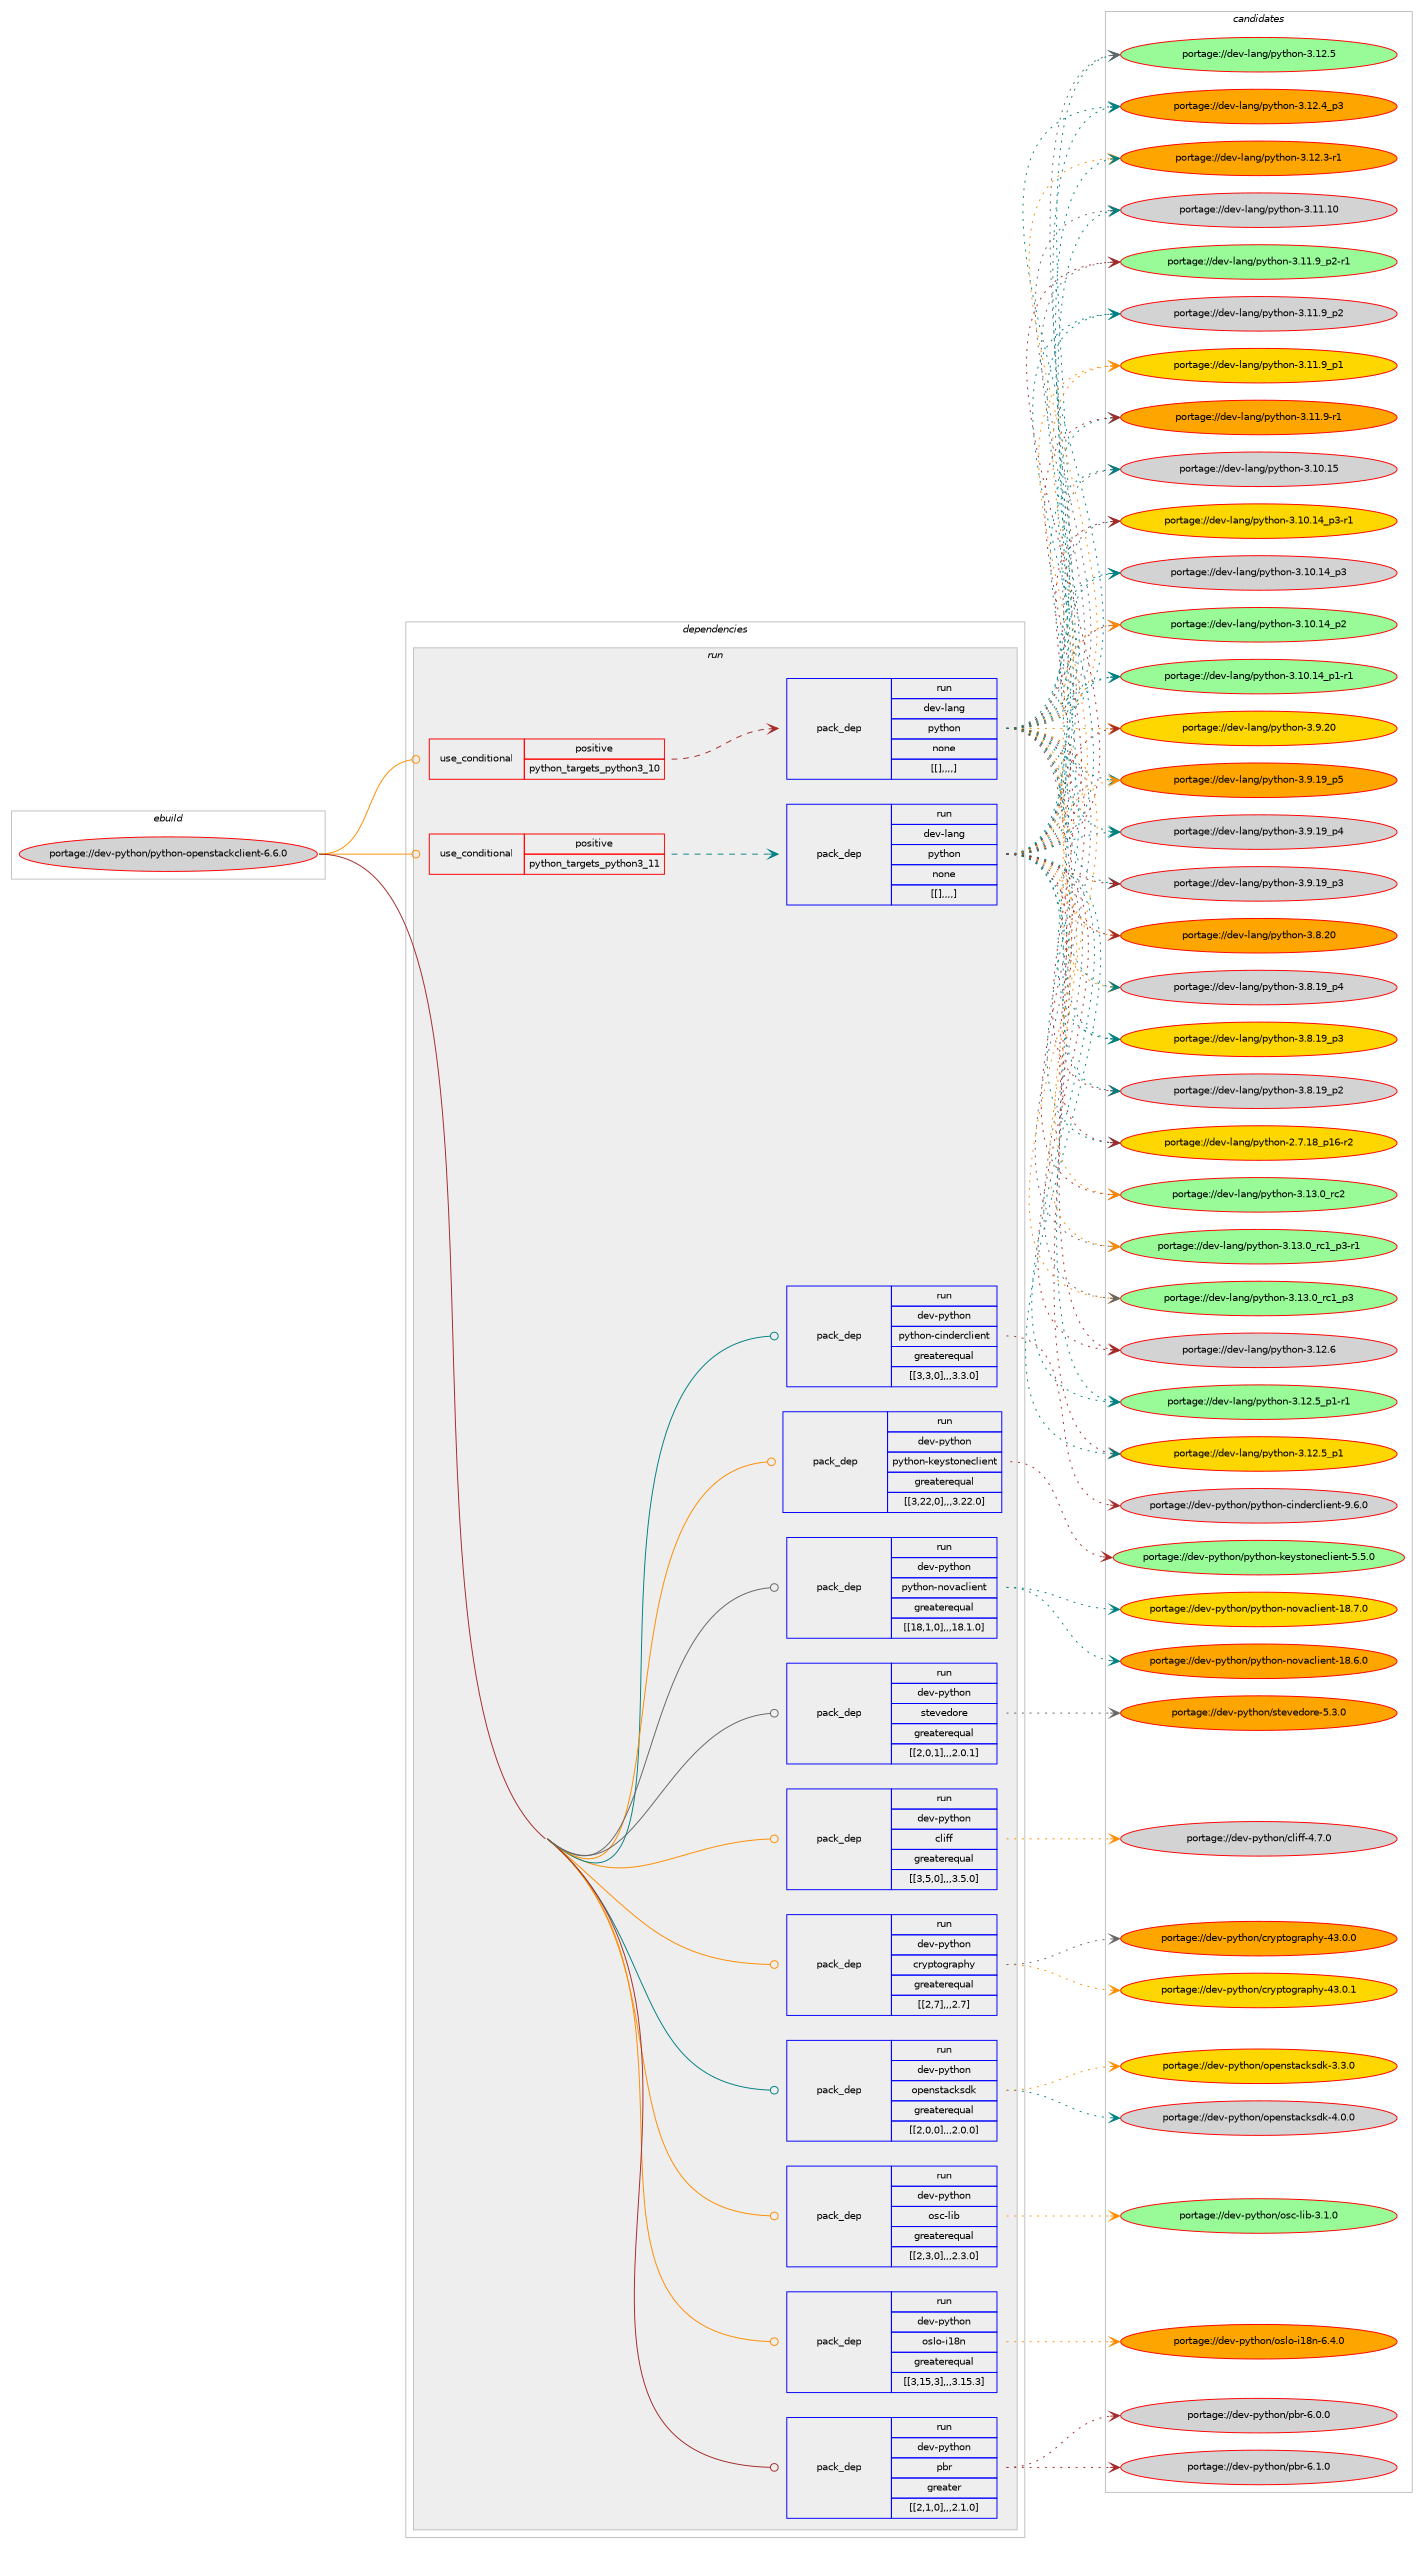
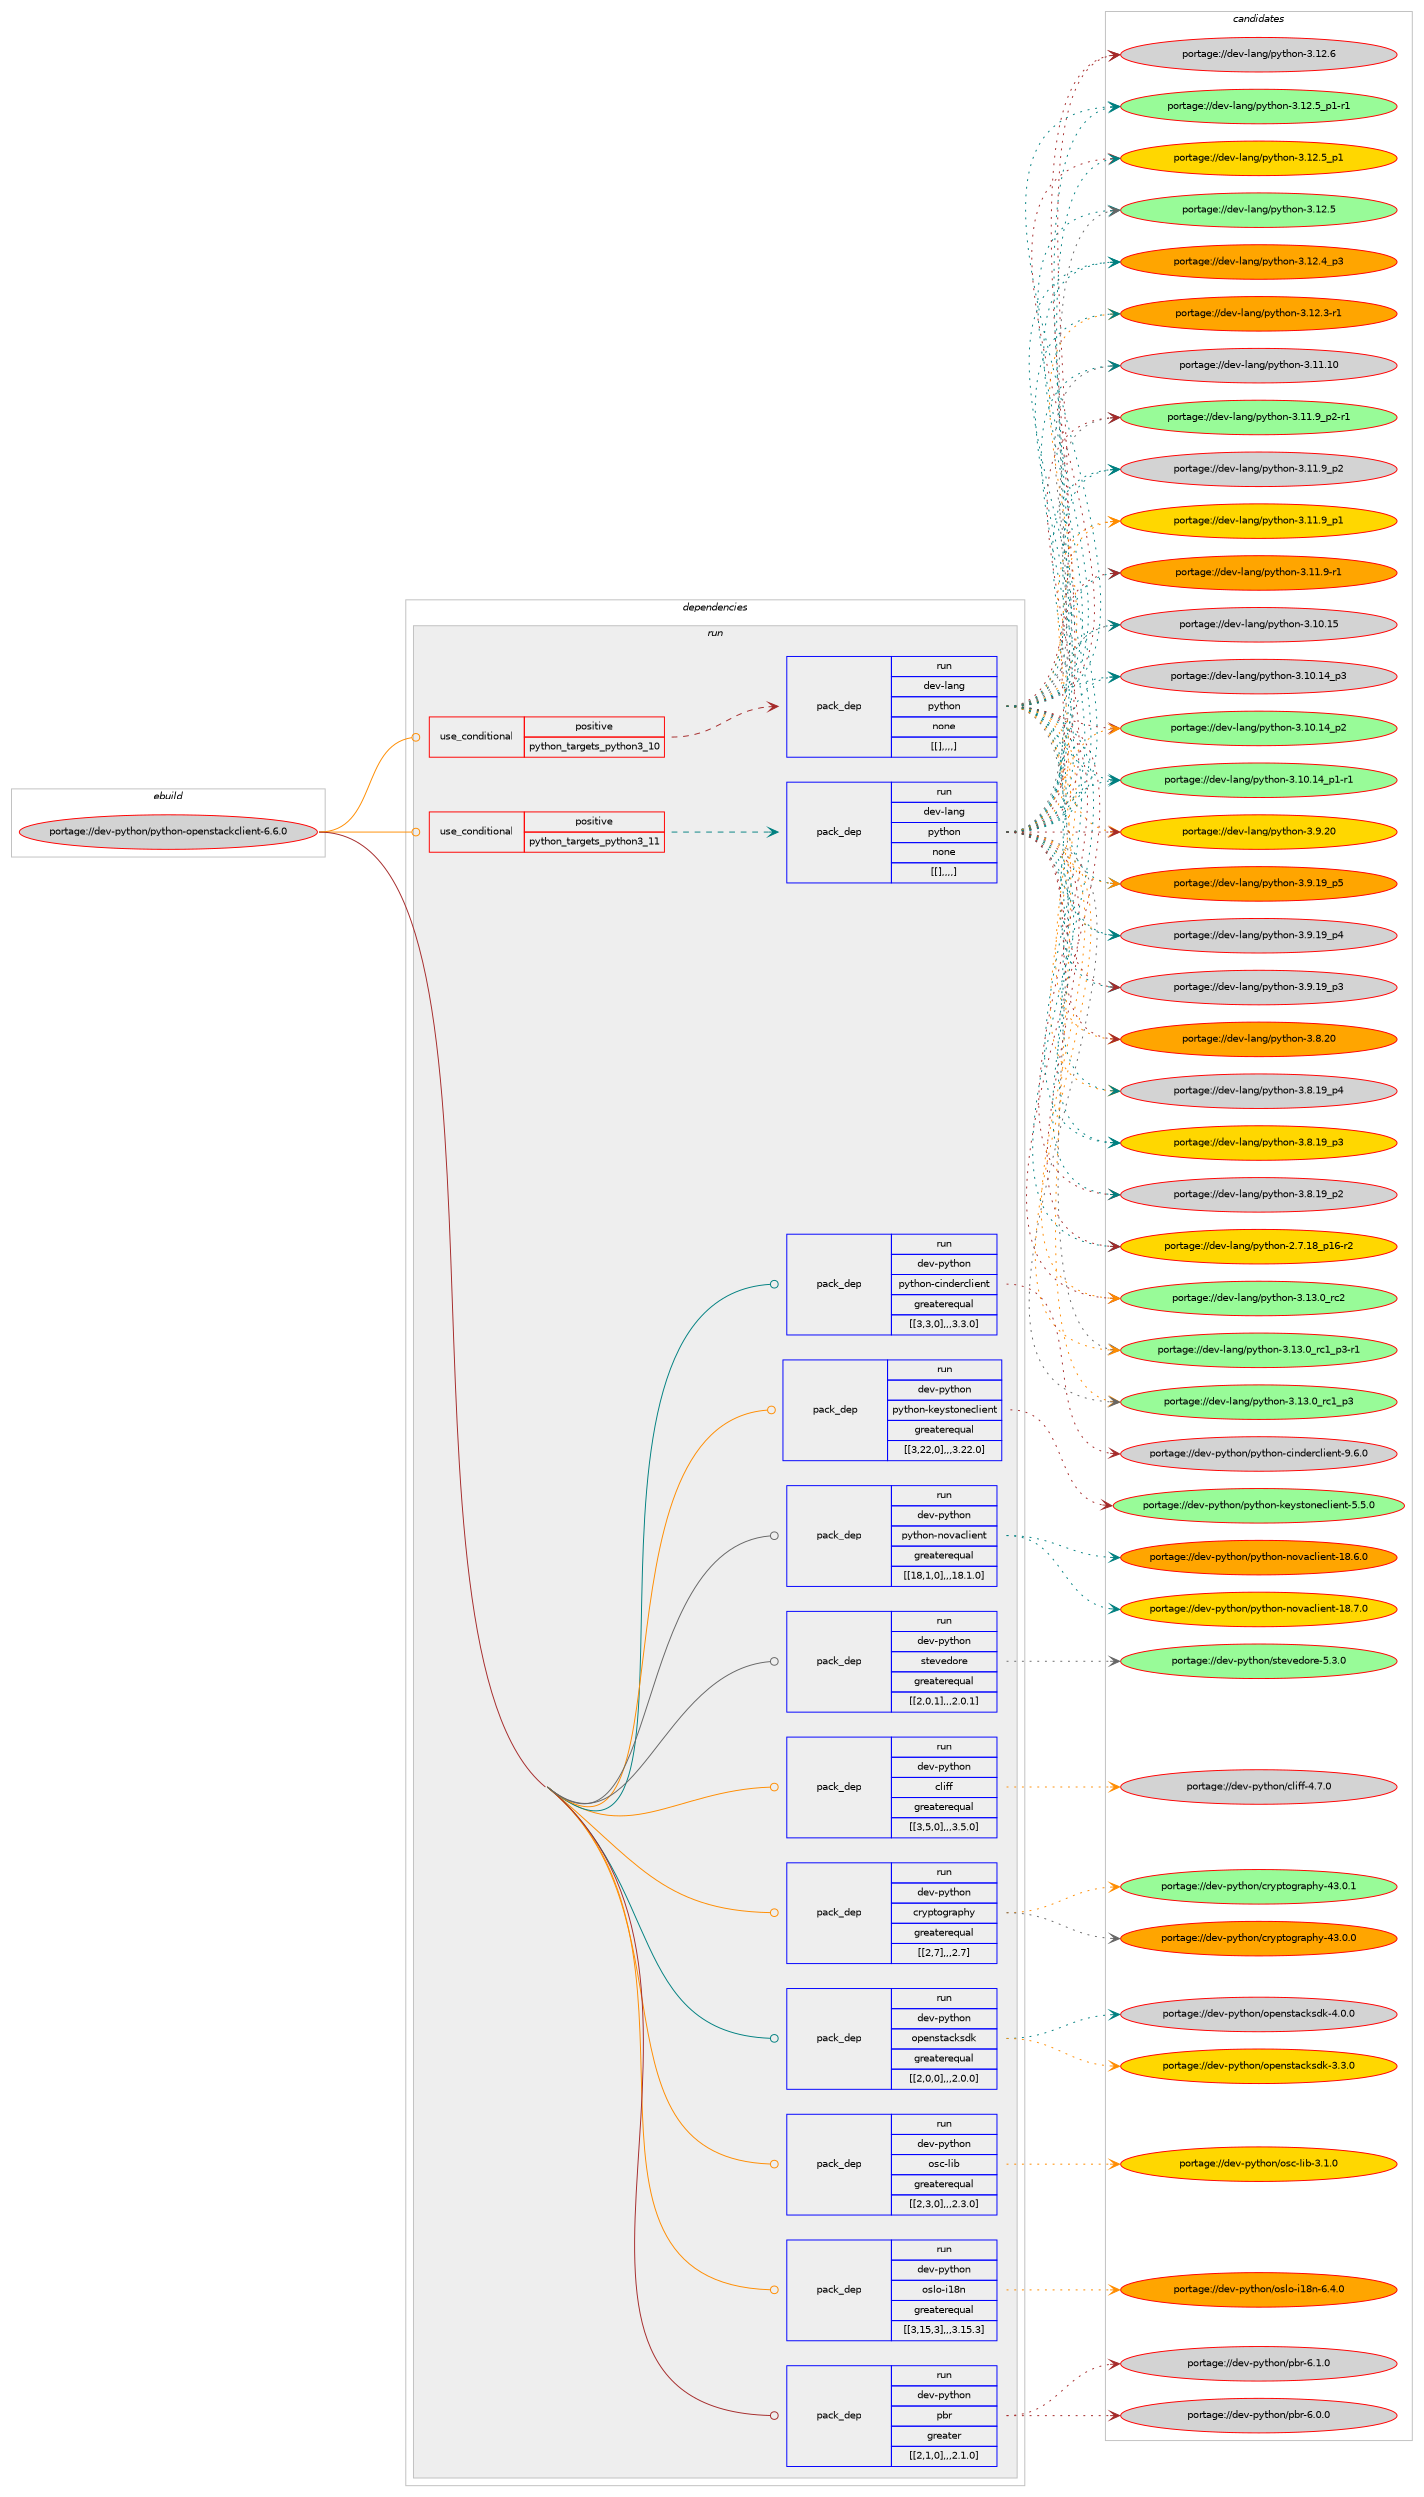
node "portage://dev-lang/python-3.10.14_p3-r1": removed
node "portage://dev-python/stevedore-5.3.0": fillcolor orange -> palegreen
node "portage://dev-python/cryptography-43.0.1": fillcolor gold -> palegreen
node "portage://dev-python/osc-lib-3.1.0": fillcolor palegreen -> gold
